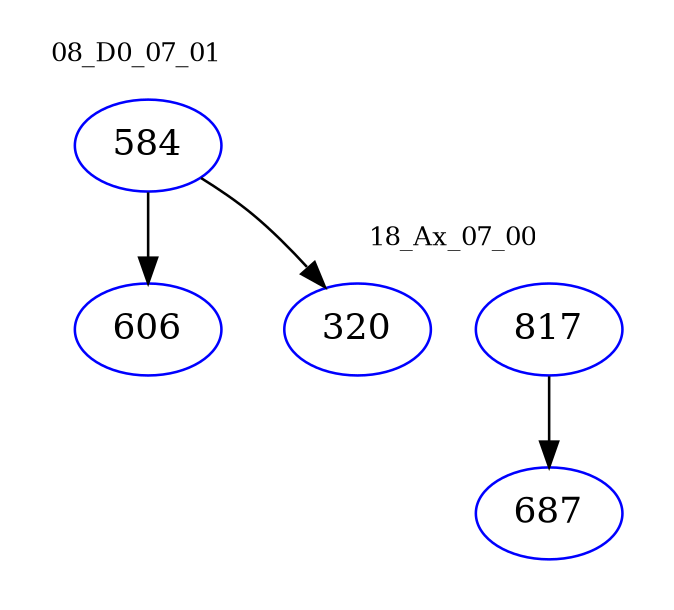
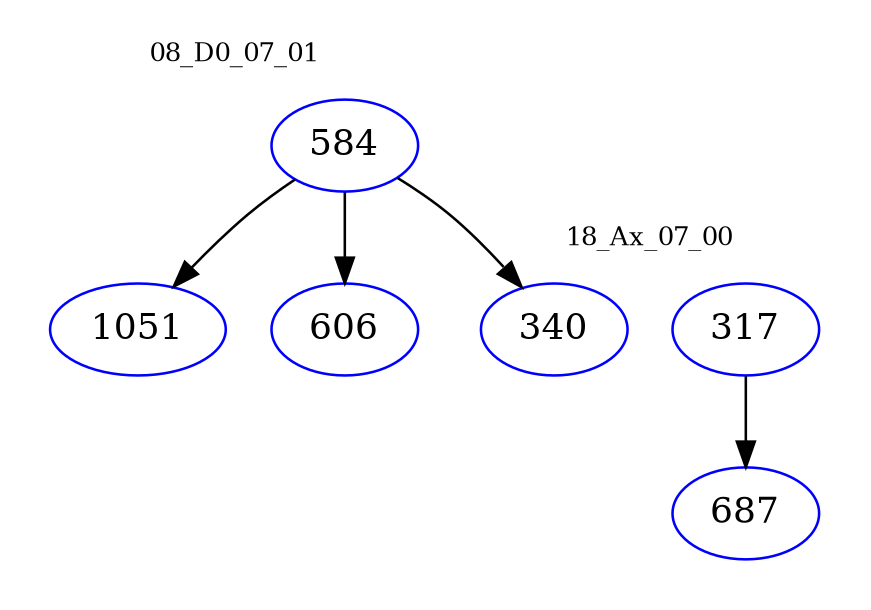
node "1051": added
node "320": label "320" -> "340"
node "817": label "817" -> "317"
